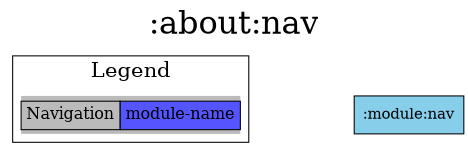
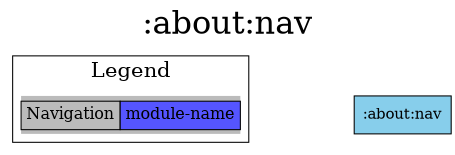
node ":module:nav": label ":module:nav" -> ":about:nav"
